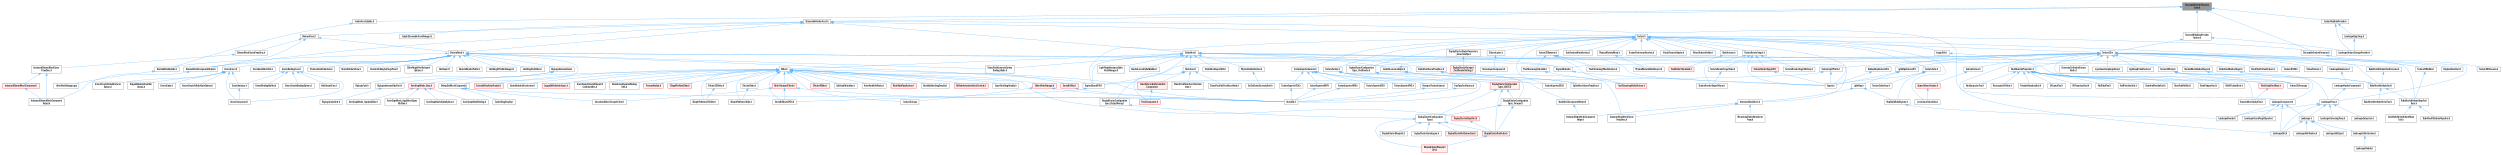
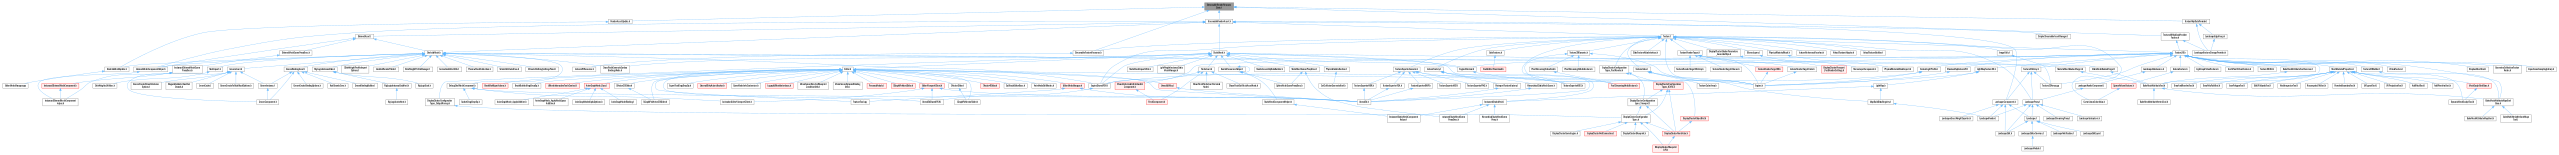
edge "SkinWeightsUtilities.h" -> "SkeletalMesh.h": now "SkinWeightsUtilities.h" -> "SkelImport.h"
edge "TextureRenderTargetVolume.h" -> "TextureRenderTargetCube.h": now "Engine.h" -> "TextureRenderTargetCube.h"
node "TrueTypeFontFactory.h": label "TrueTypeFontFactory.h" -> "HierarchicalStaticMeshScene.h"
edge "LandscapeEdit.h" -> "Texture2D.h": removed
